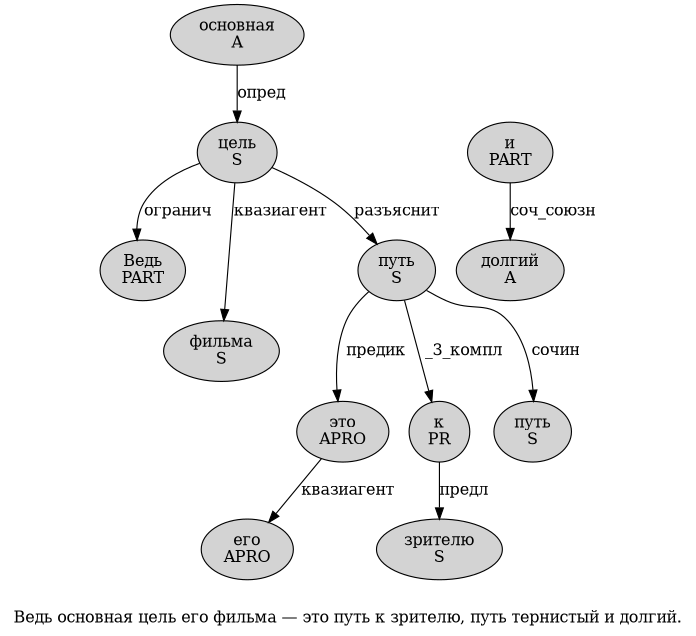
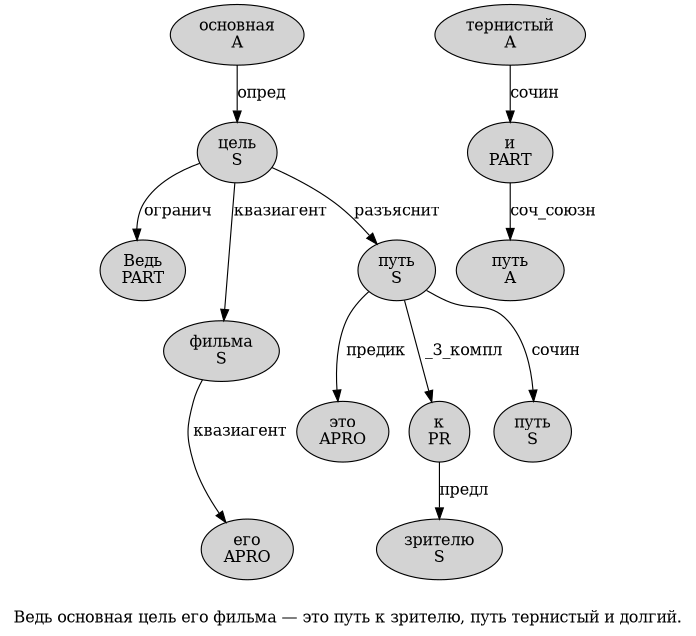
node "тернистый A": added
node "долгий A": label "долгий A" -> "путь A"
edge "это APRO" -> "его APRO": now "фильма S" -> "его APRO"
